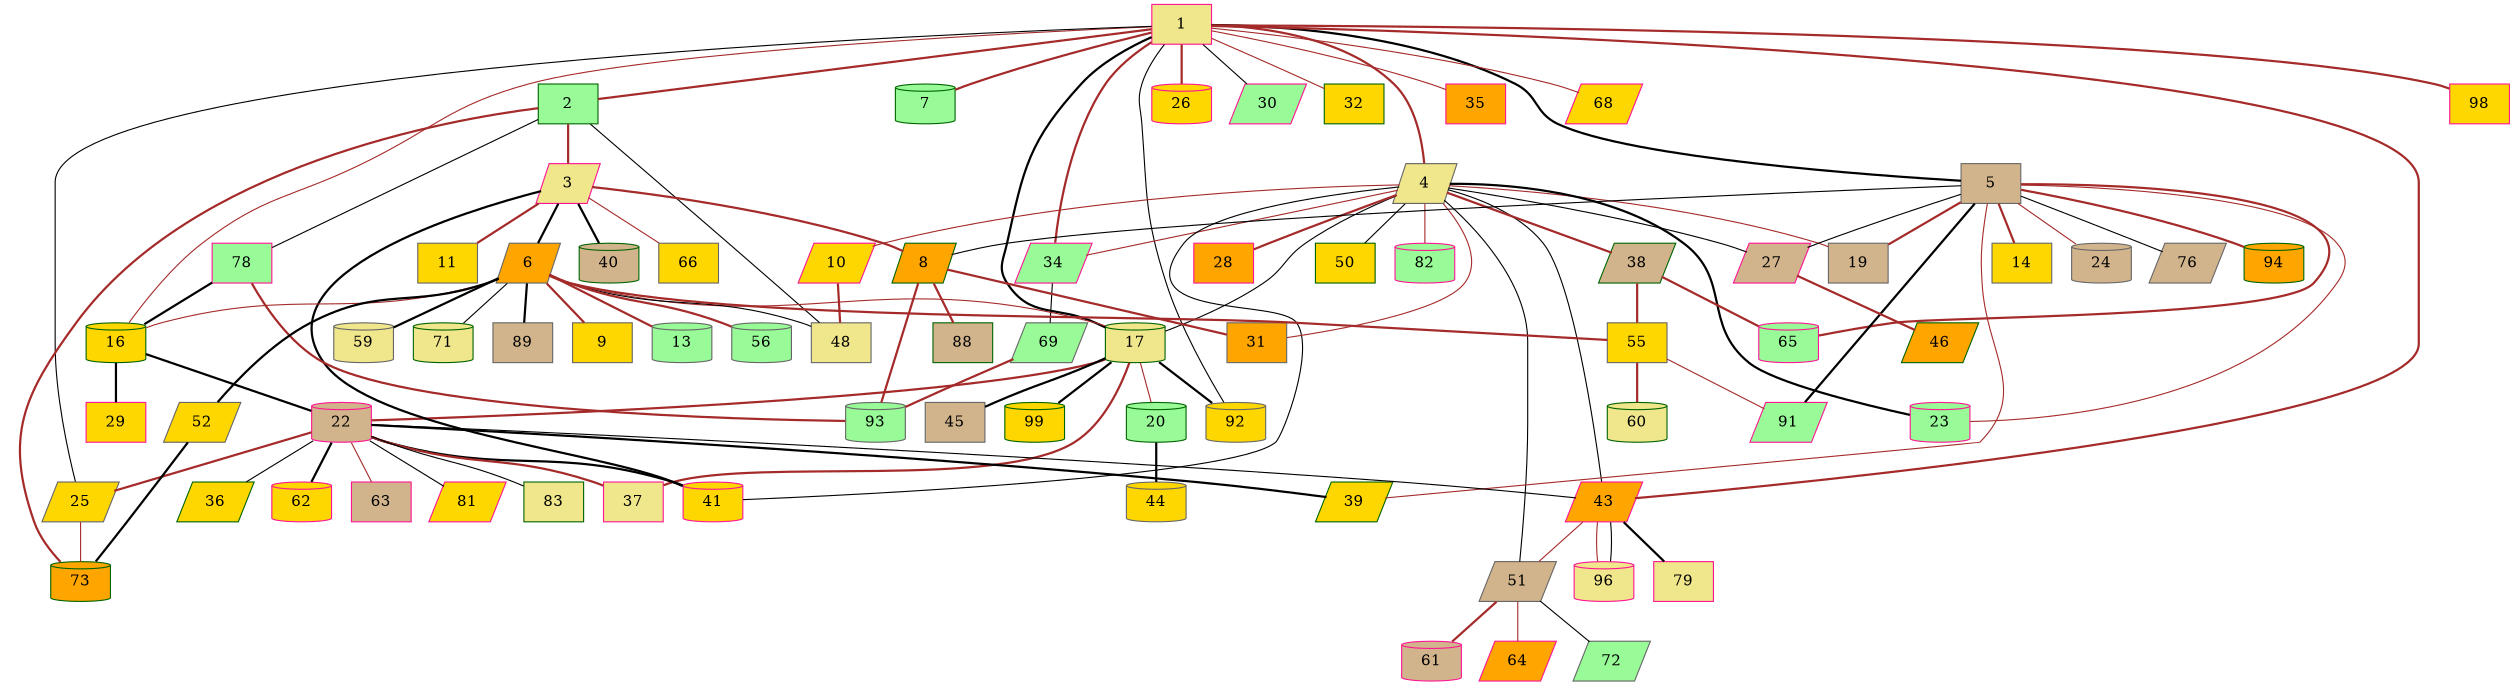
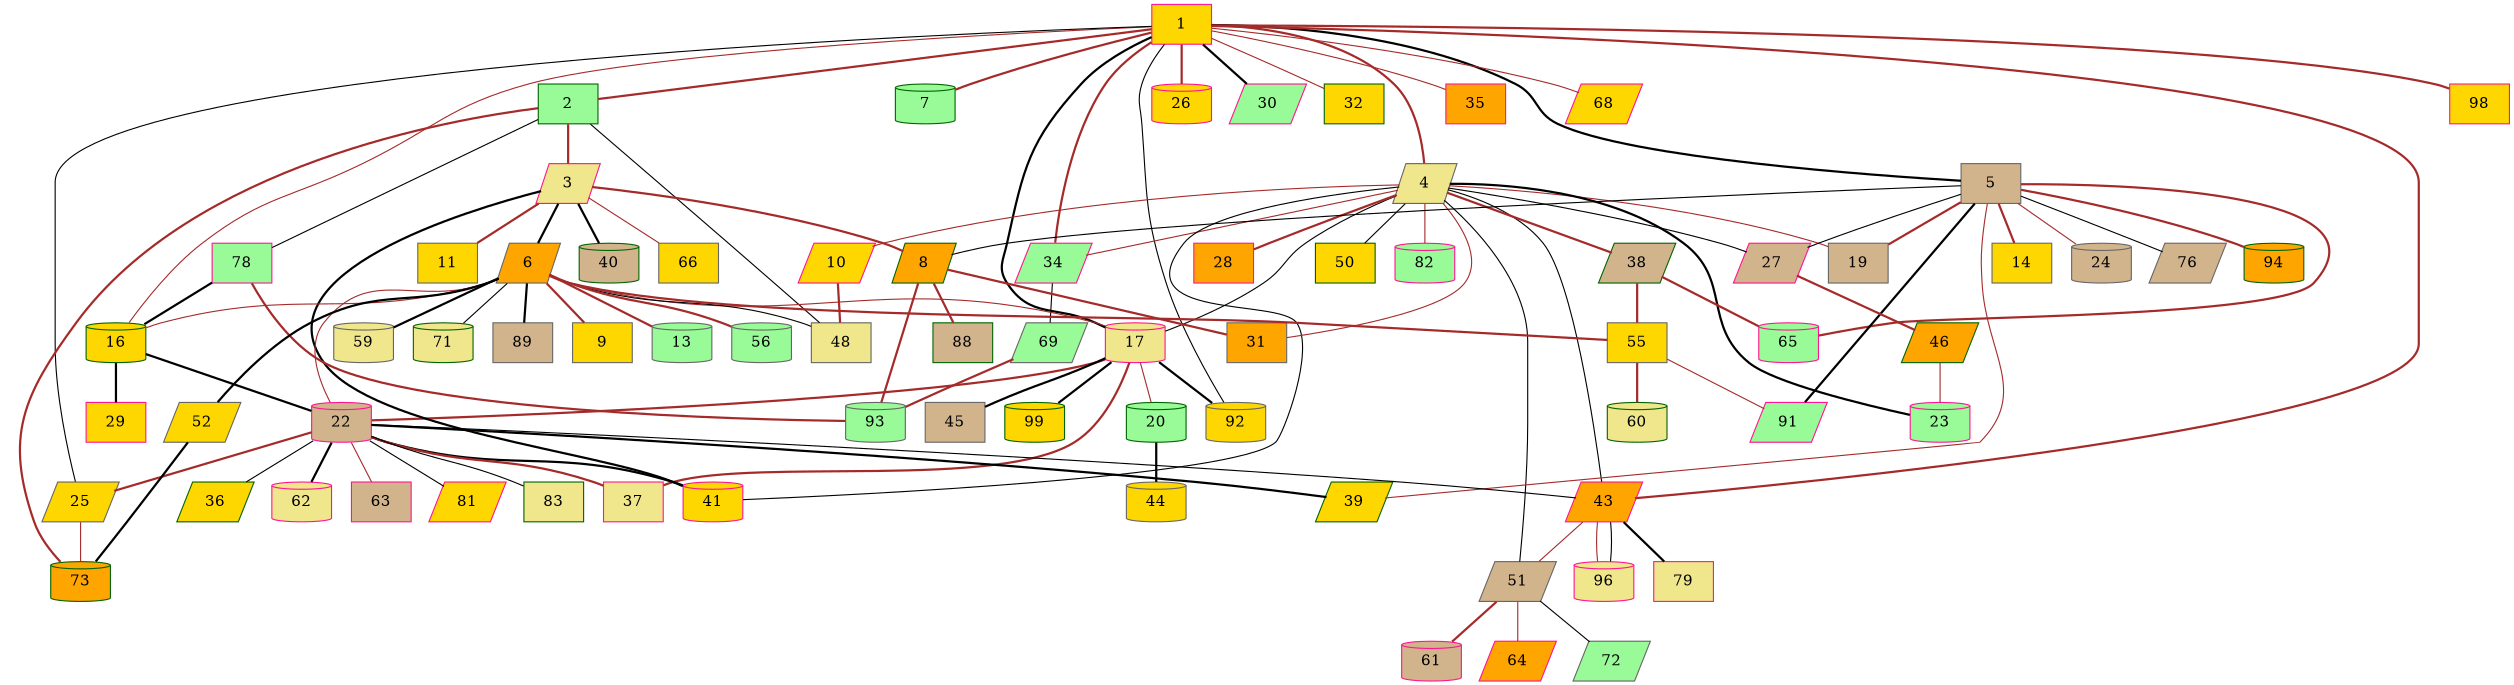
node "1": fillcolor khaki -> gold
edge "1" -- "30": style solid -> bold
edge "6" -- "22": added
edge "5" -- "23": now "46" -- "23"
node "17": color darkgreen -> deeppink
node "62": fillcolor gold -> khaki
